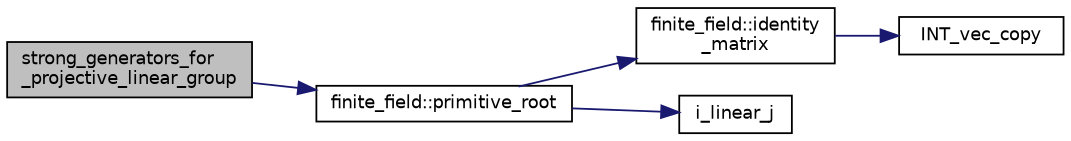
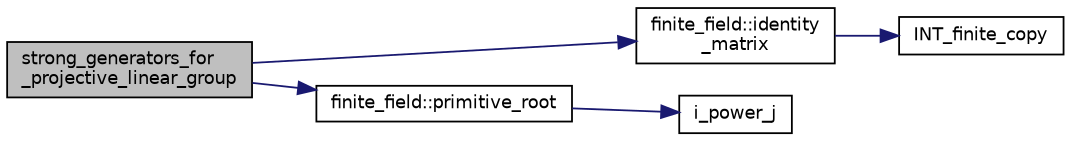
node "INT_vec_copy": label "INT_vec_copy" -> "INT_finite_copy"
edge "finite_field::primitive_root" -> "finite_field::identity _matrix": now "strong_generators_for _projective_linear_group" -> "finite_field::identity _matrix"
node "i_linear_j": label "i_linear_j" -> "i_power_j"
